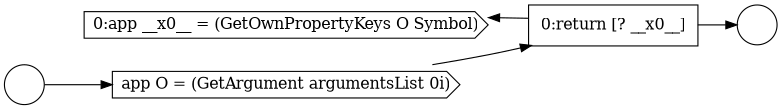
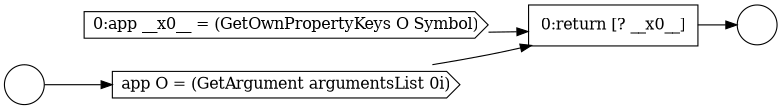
edge "0:return [? __x0__]" -> "0:app __x0__ = (GetOwnPropertyKeys O Symbol)": reversed
